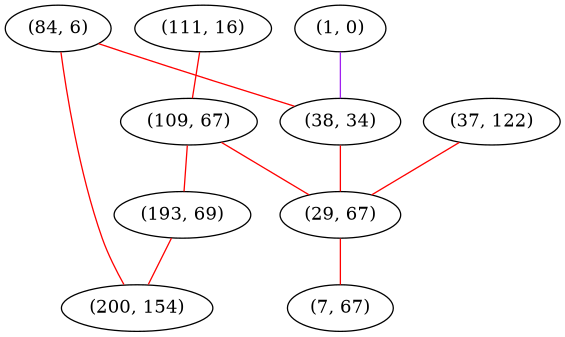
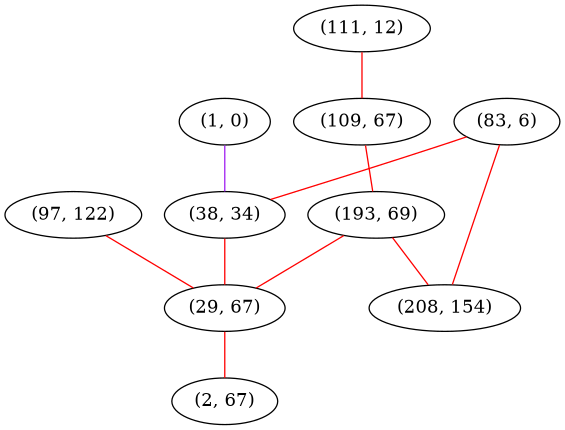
node "(84, 6)": label "(84, 6)" -> "(83, 6)"
node "(111, 16)": label "(111, 16)" -> "(111, 12)"
node "(37, 122)": label "(37, 122)" -> "(97, 122)"
edge "(109, 67)" -- "(29, 67)": now "(193, 69)" -- "(29, 67)"
node "(200, 154)": label "(200, 154)" -> "(208, 154)"
node "(7, 67)": label "(7, 67)" -> "(2, 67)"
